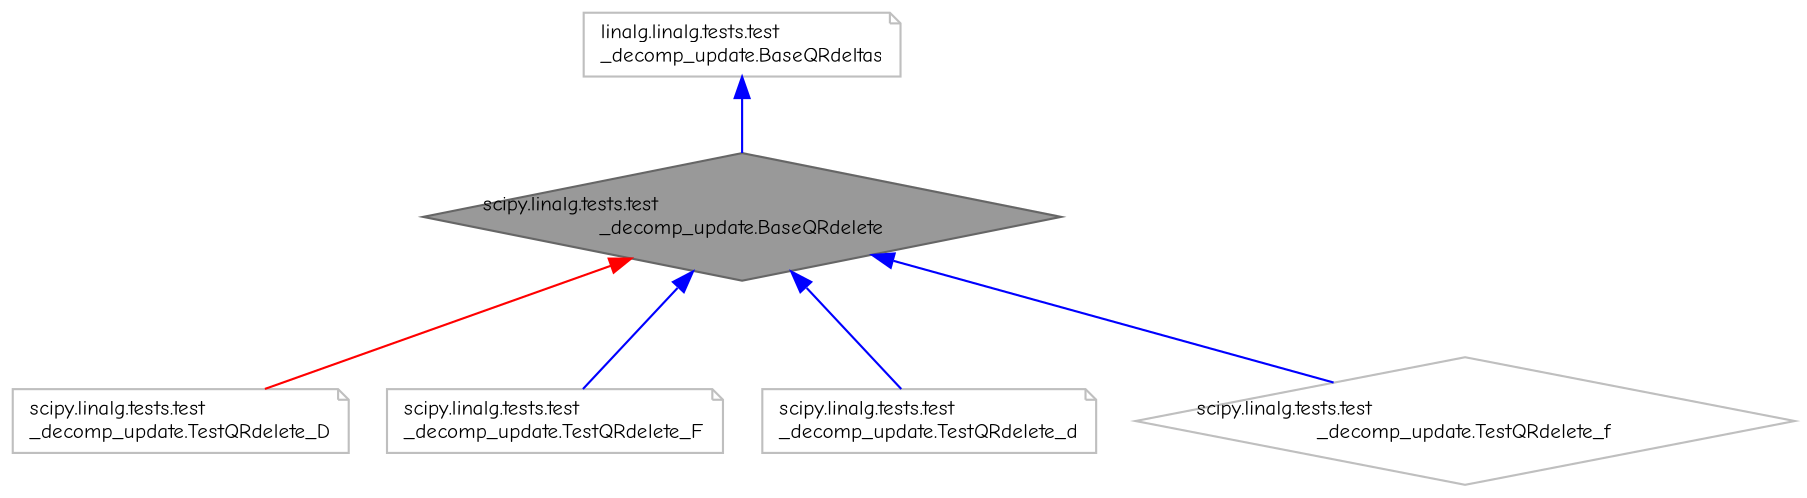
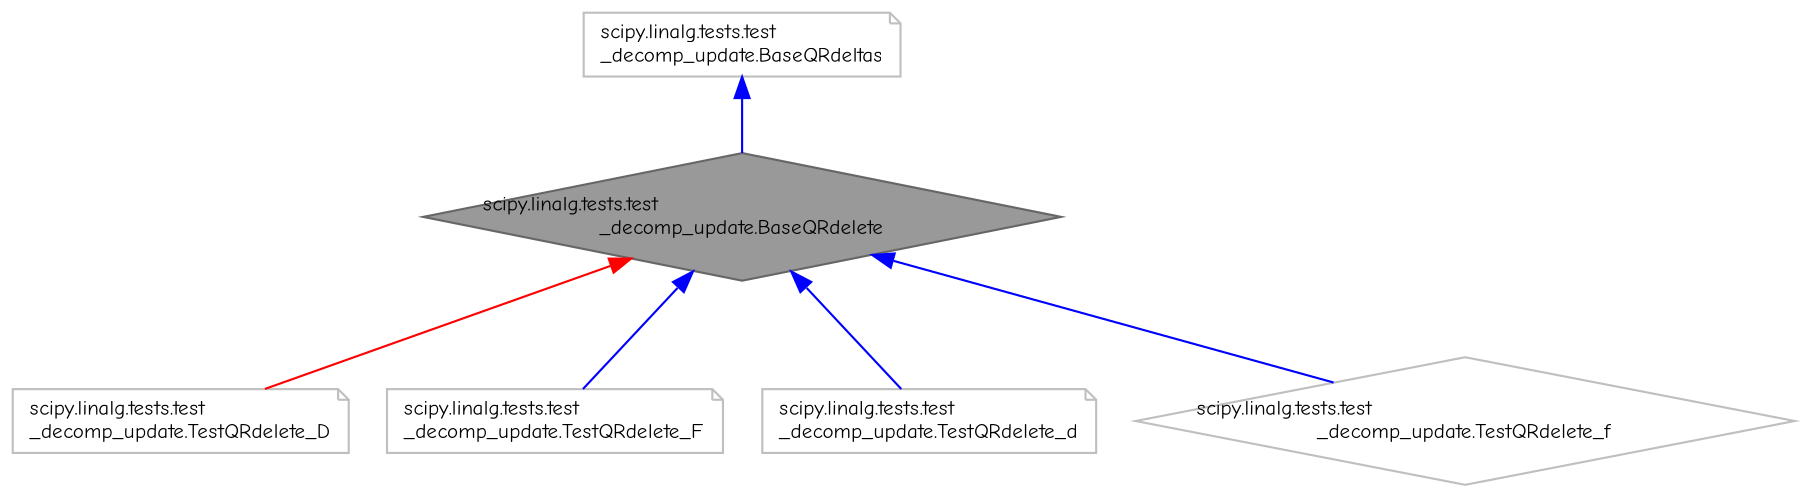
node "linalg.linalg.tests.test _decomp_update.BaseQRdeltas": label "linalg.linalg.tests.test _decomp_update.BaseQRdeltas" -> "scipy.linalg.tests.test _decomp_update.BaseQRdeltas"
